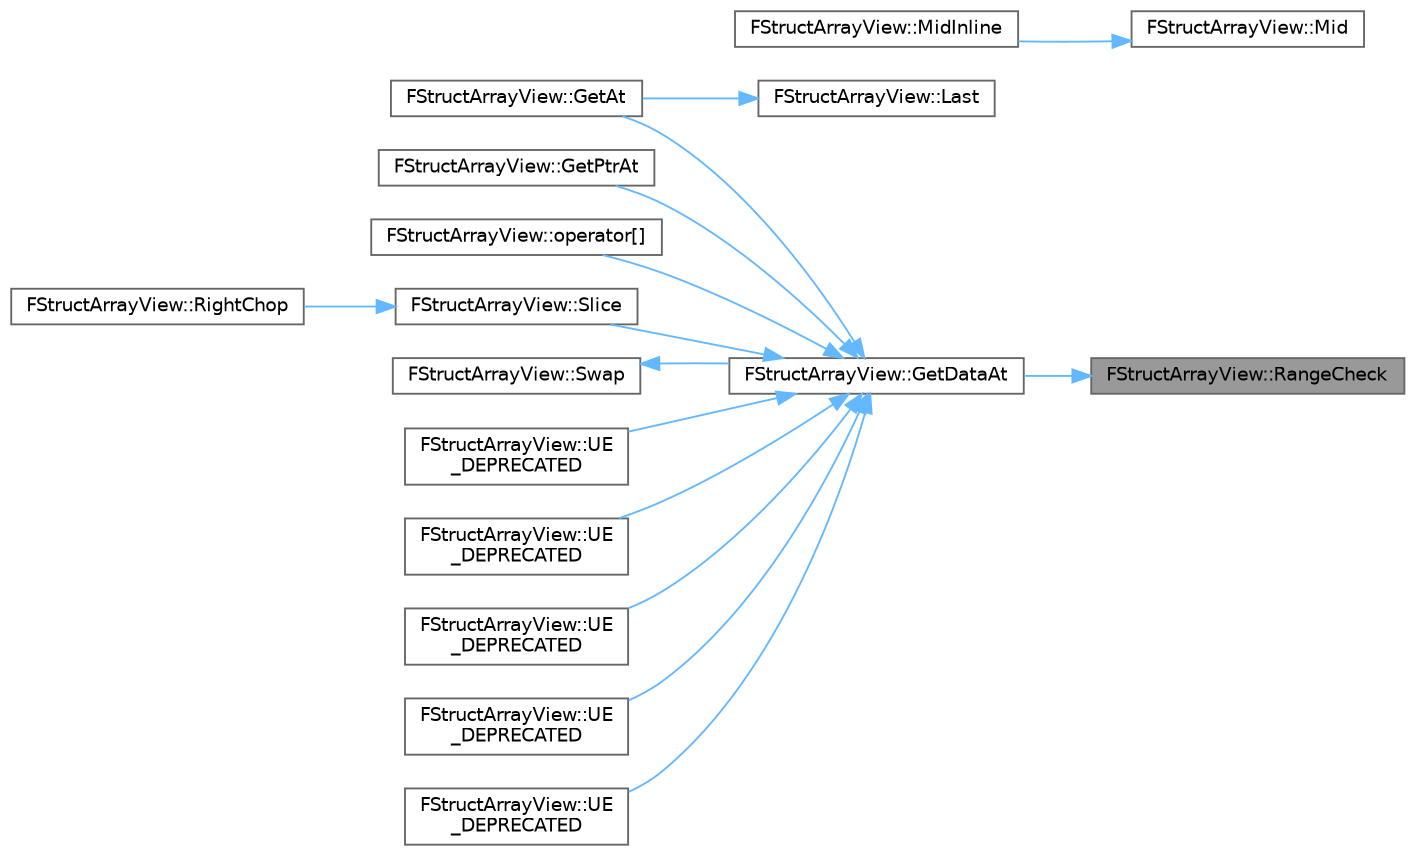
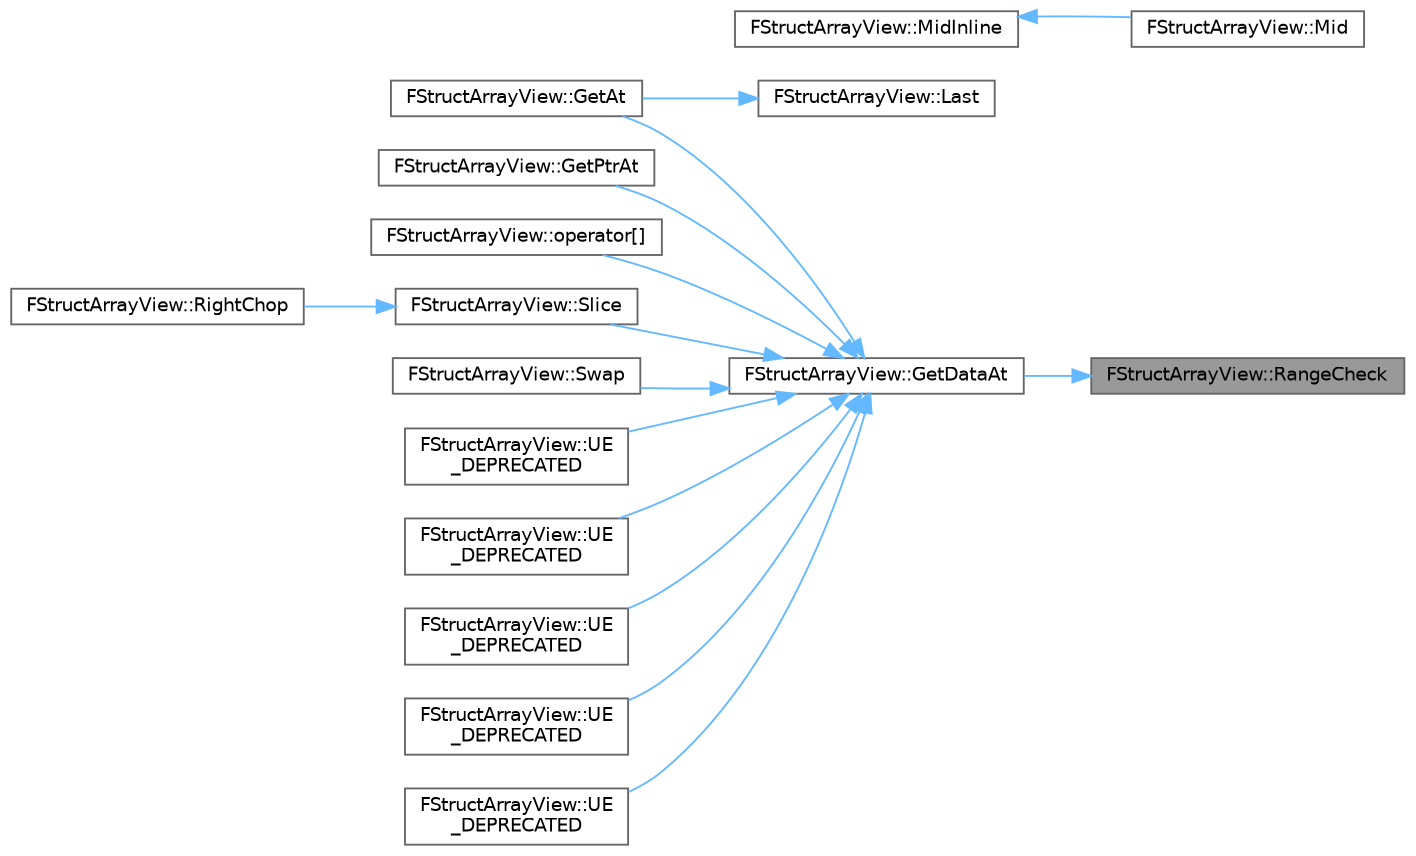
edge "FStructArrayView::MidInline" -> "FStructArrayView::Mid": reversed
edge "FStructArrayView::GetDataAt" -> "FStructArrayView::Swap": reversed
